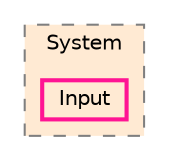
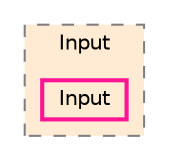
cluster "System": label "System" -> "Input"
